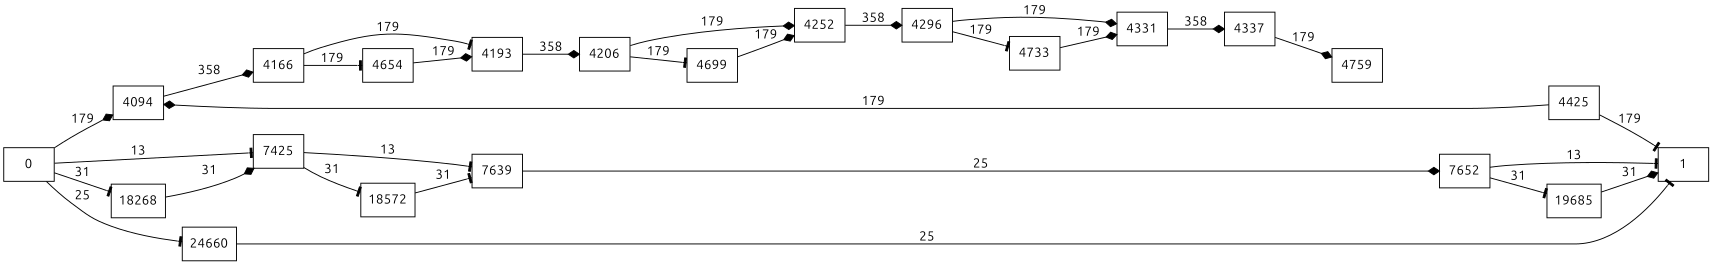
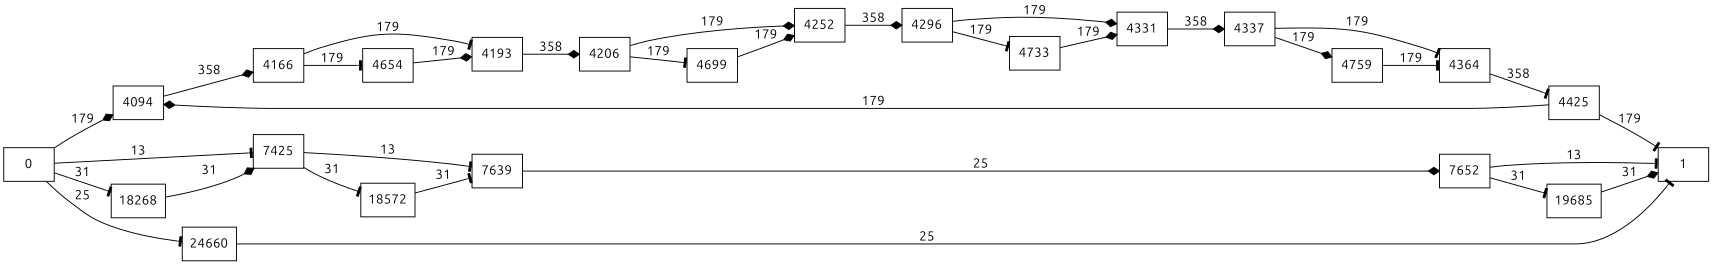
node "4364": added
